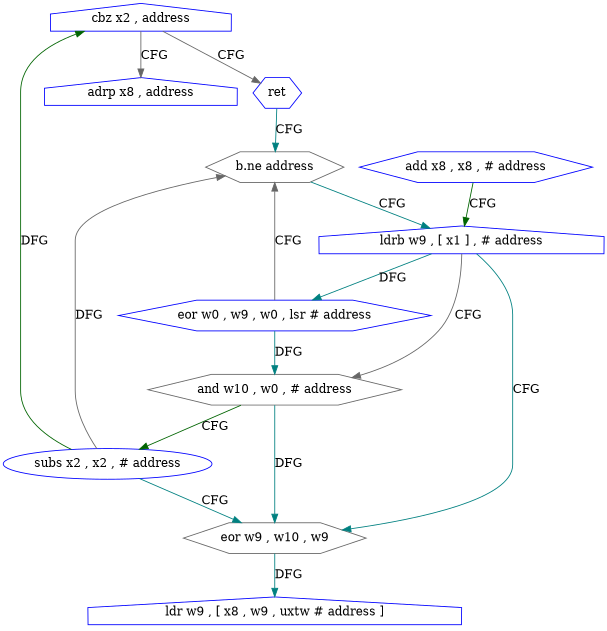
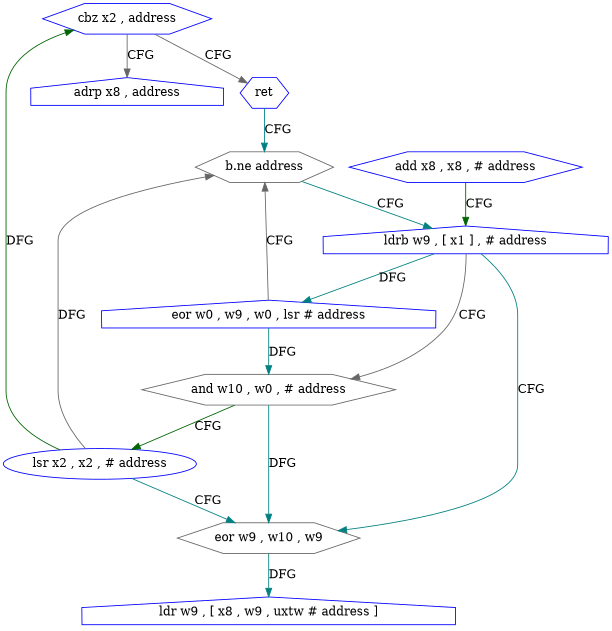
node "cbz x2 , address": shape house -> hexagon
node "eor w0 , w9 , w0 , lsr # address": shape hexagon -> house
node "subs x2 , x2 , # address": label "subs x2 , x2 , # address" -> "lsr x2 , x2 , # address"
